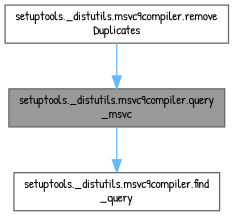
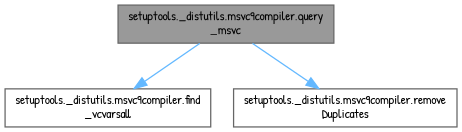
edge "setuptools._distutils.msvc9compiler.remove Duplicates" -> "setuptools._distutils.msvc9compiler.query _msvc": reversed
node "setuptools._distutils.msvc9compiler.find _query": label "setuptools._distutils.msvc9compiler.find _query" -> "setuptools._distutils.msvc9compiler.find _vcvarsall"
